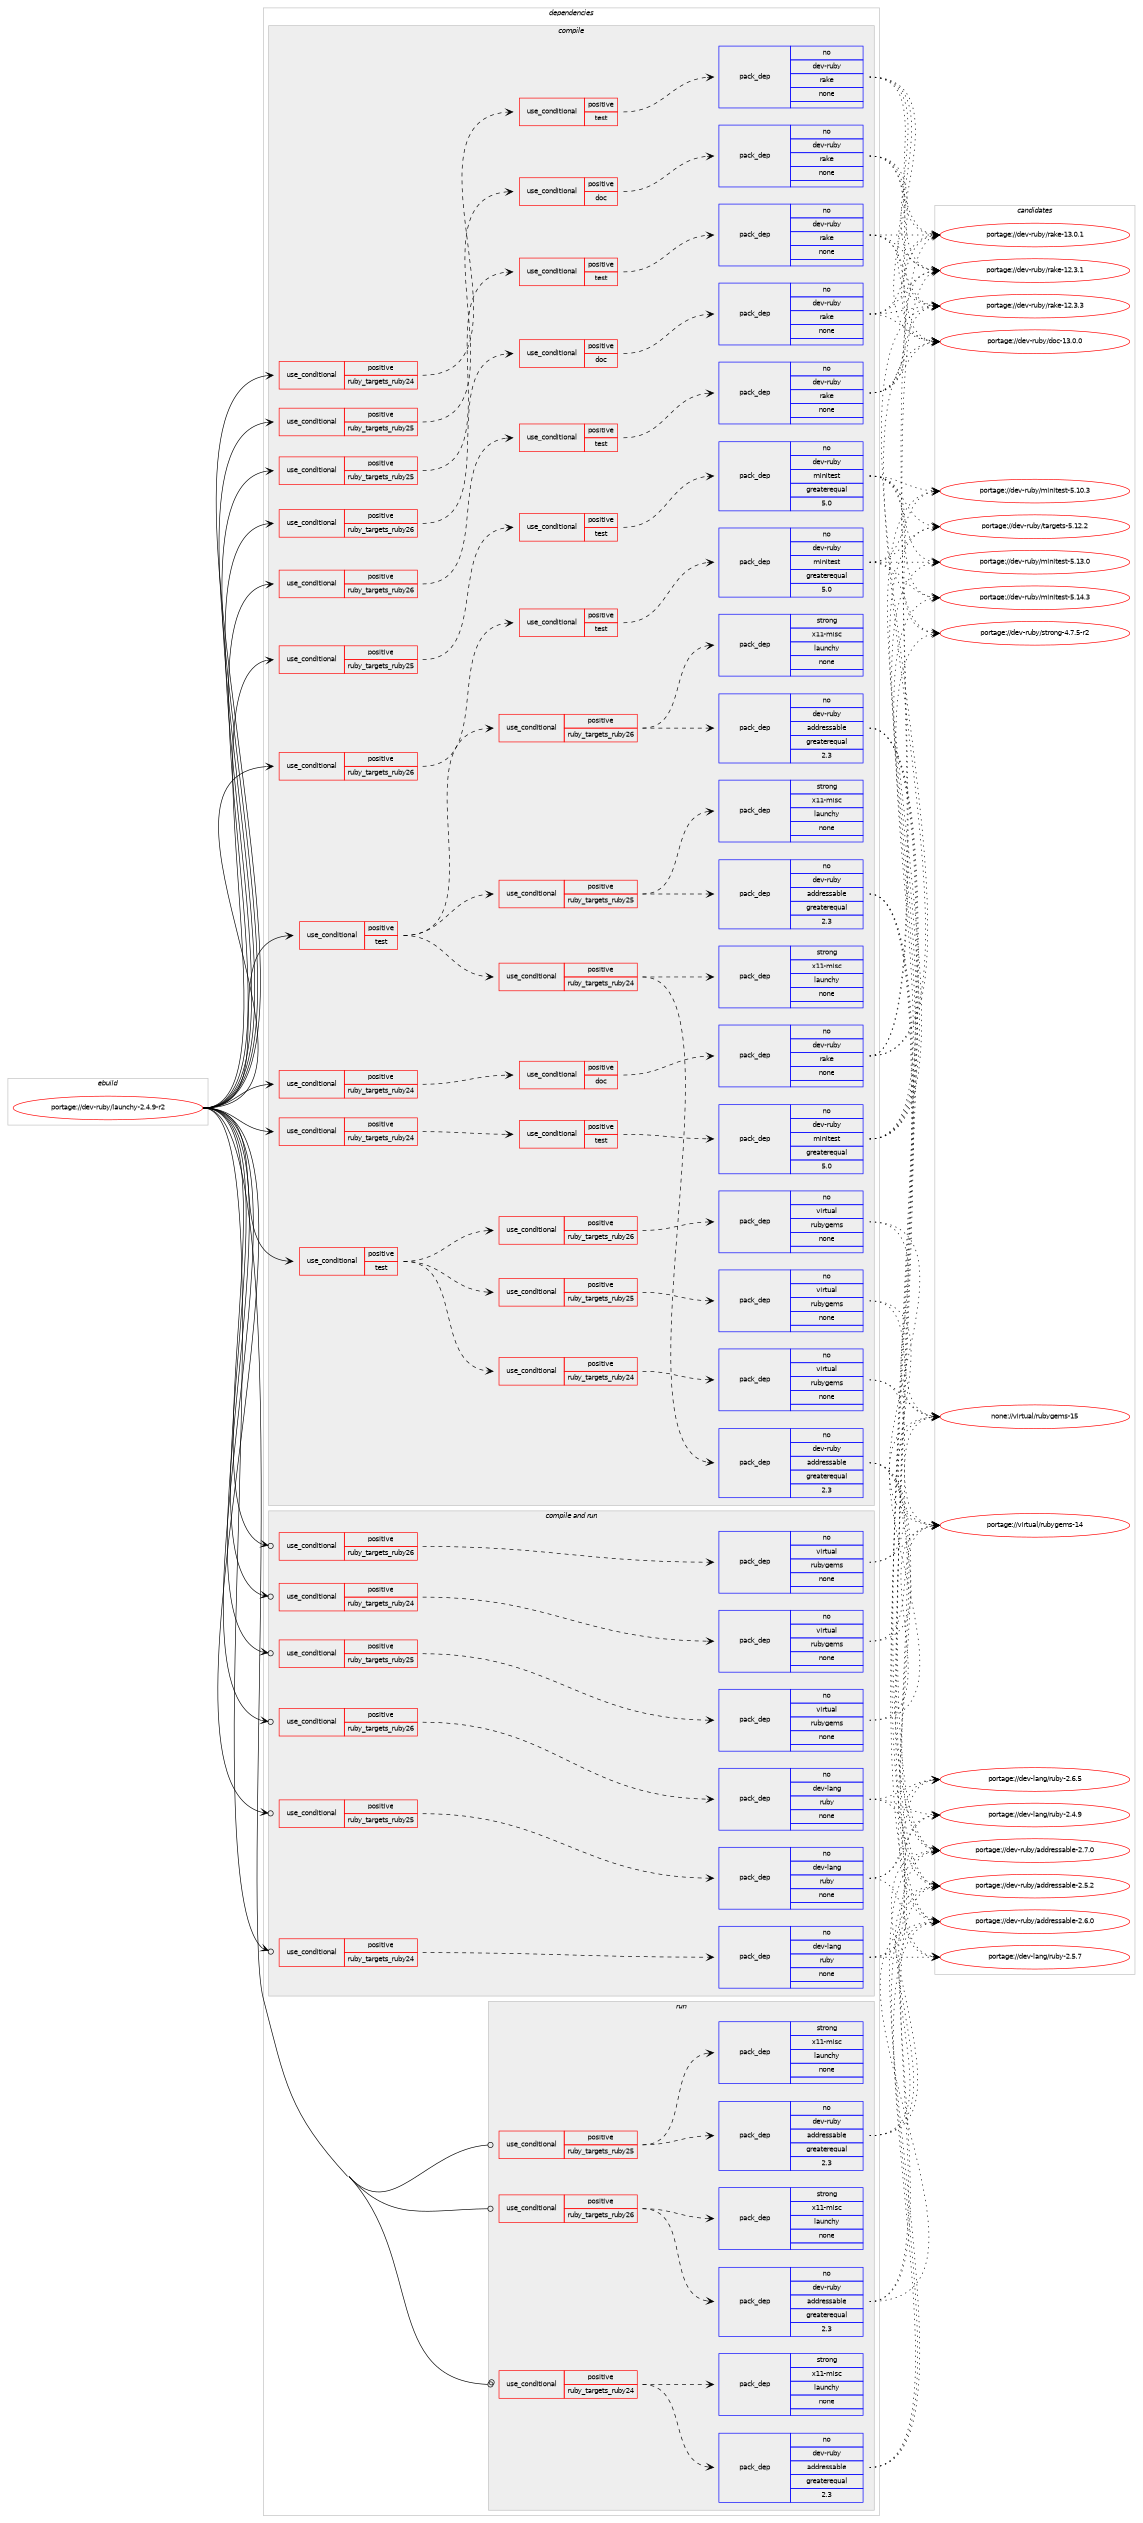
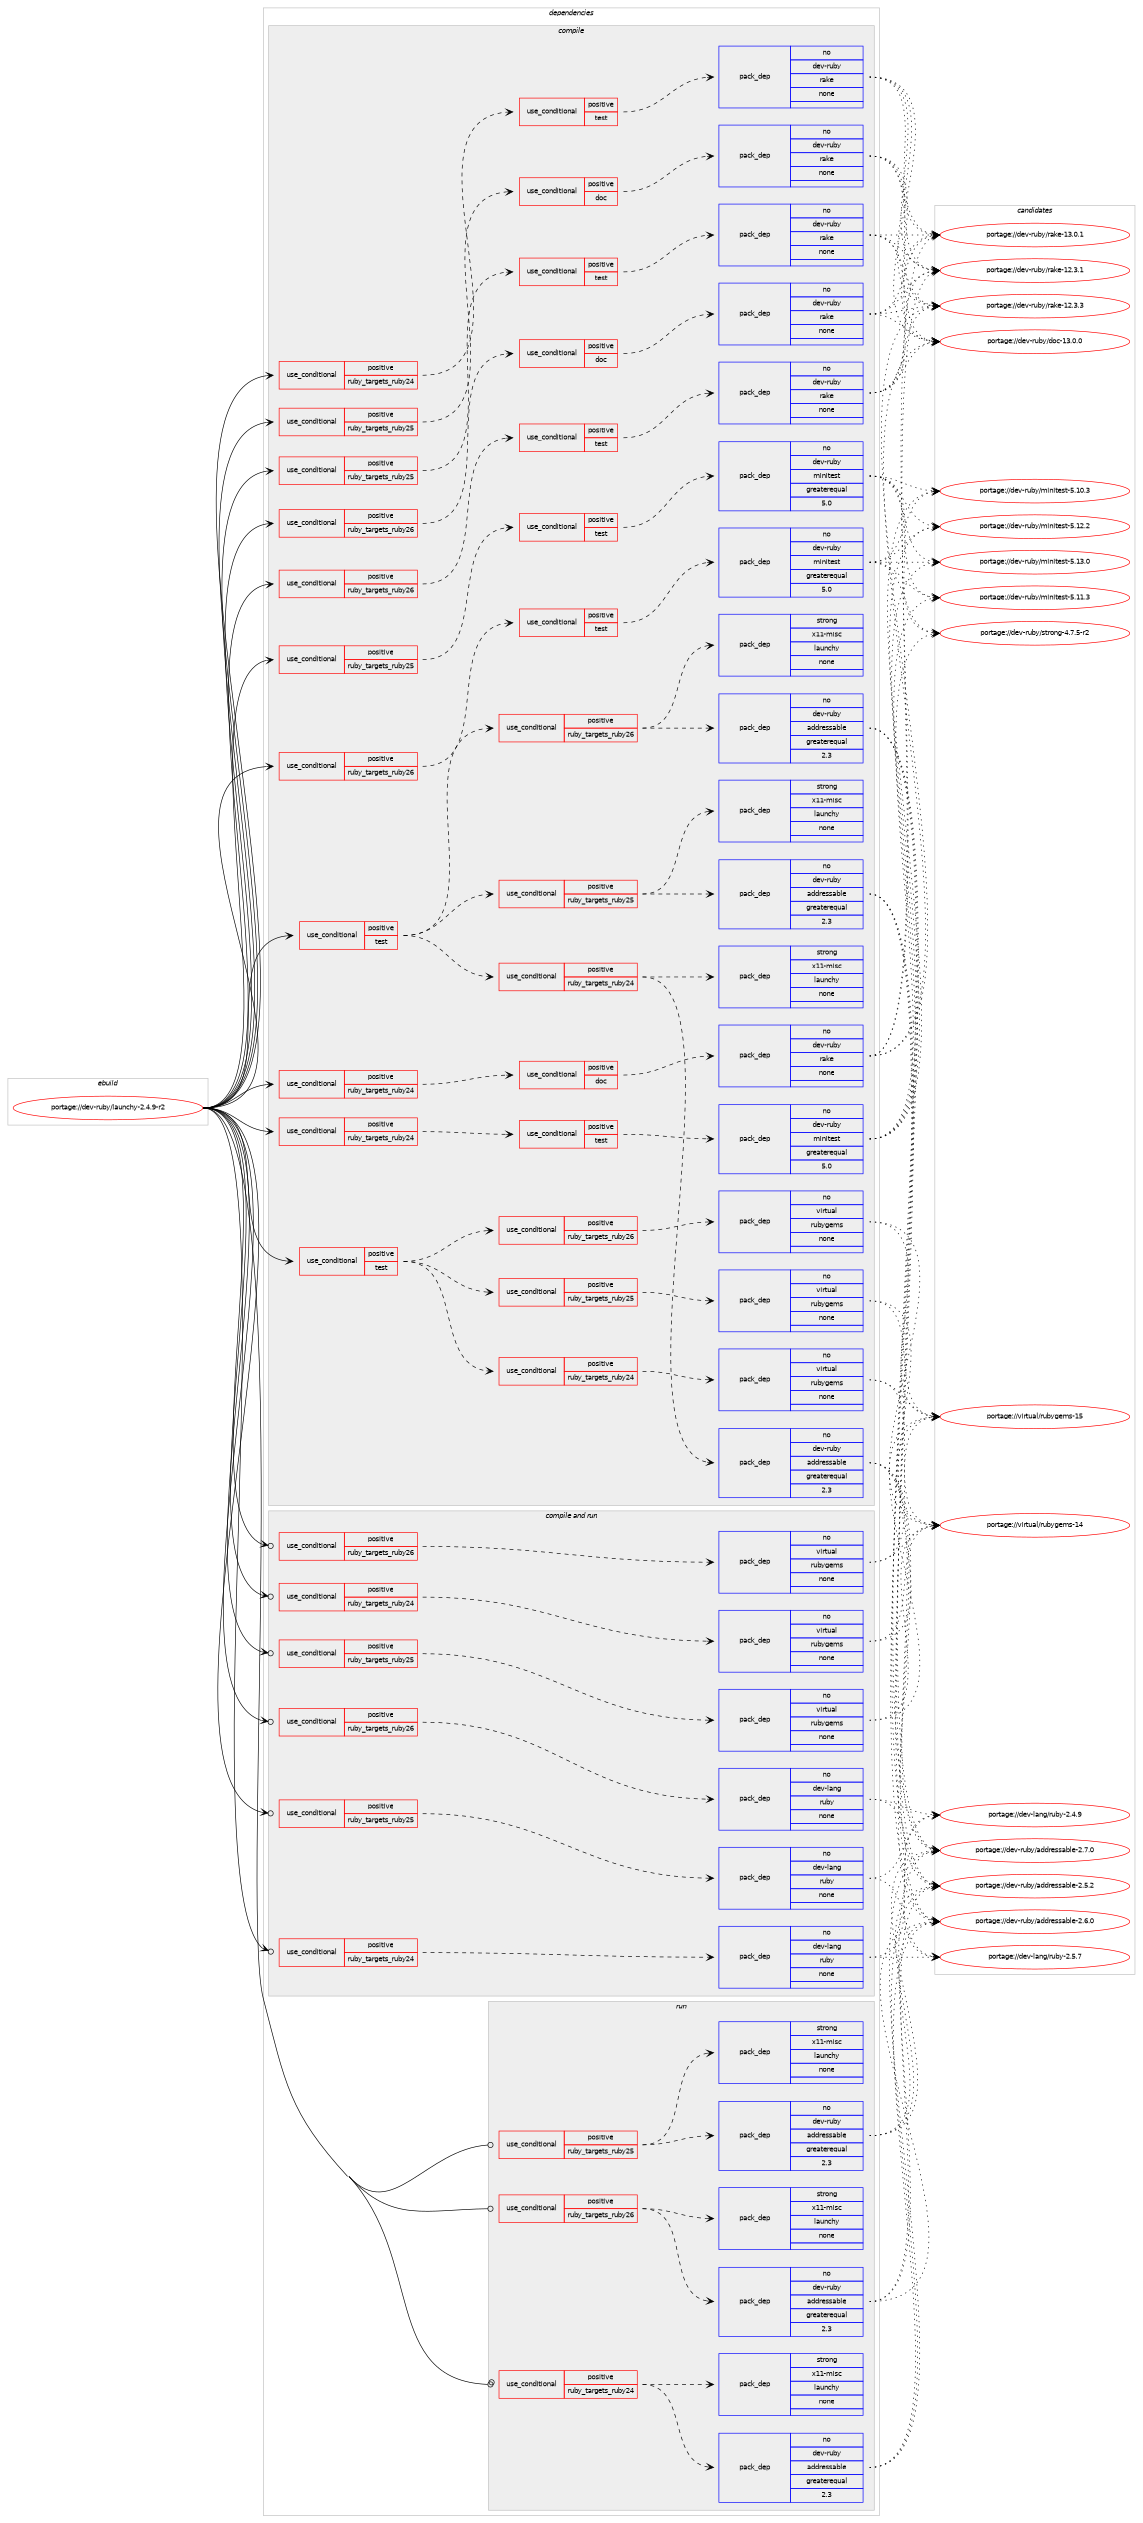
node "portage://dev-ruby/targets-5.12.2": label "portage://dev-ruby/targets-5.12.2" -> "portage://dev-ruby/minitest-5.12.2"
node "portage://dev-ruby/minitest-5.14.3": label "portage://dev-ruby/minitest-5.14.3" -> "portage://dev-ruby/minitest-5.11.3"
node "none://virtual/rubygems-15": label "none://virtual/rubygems-15" -> "portage://virtual/rubygems-15"
node "portage://dev-lang/ruby-2.6.5": removed
